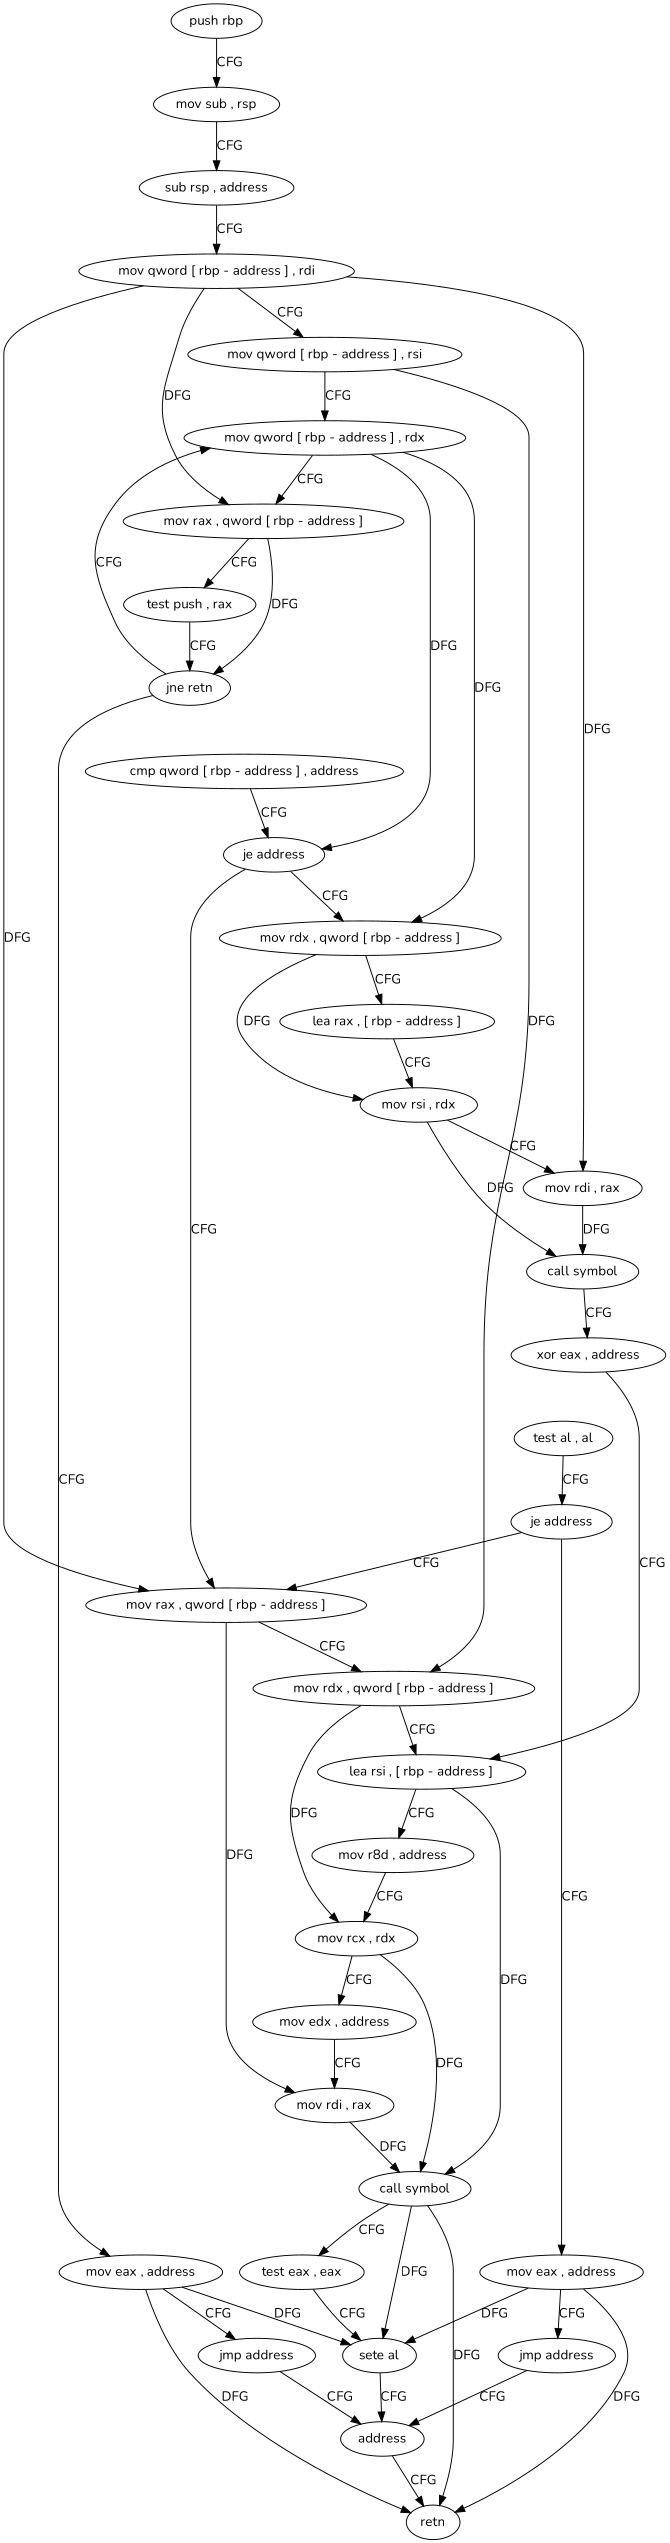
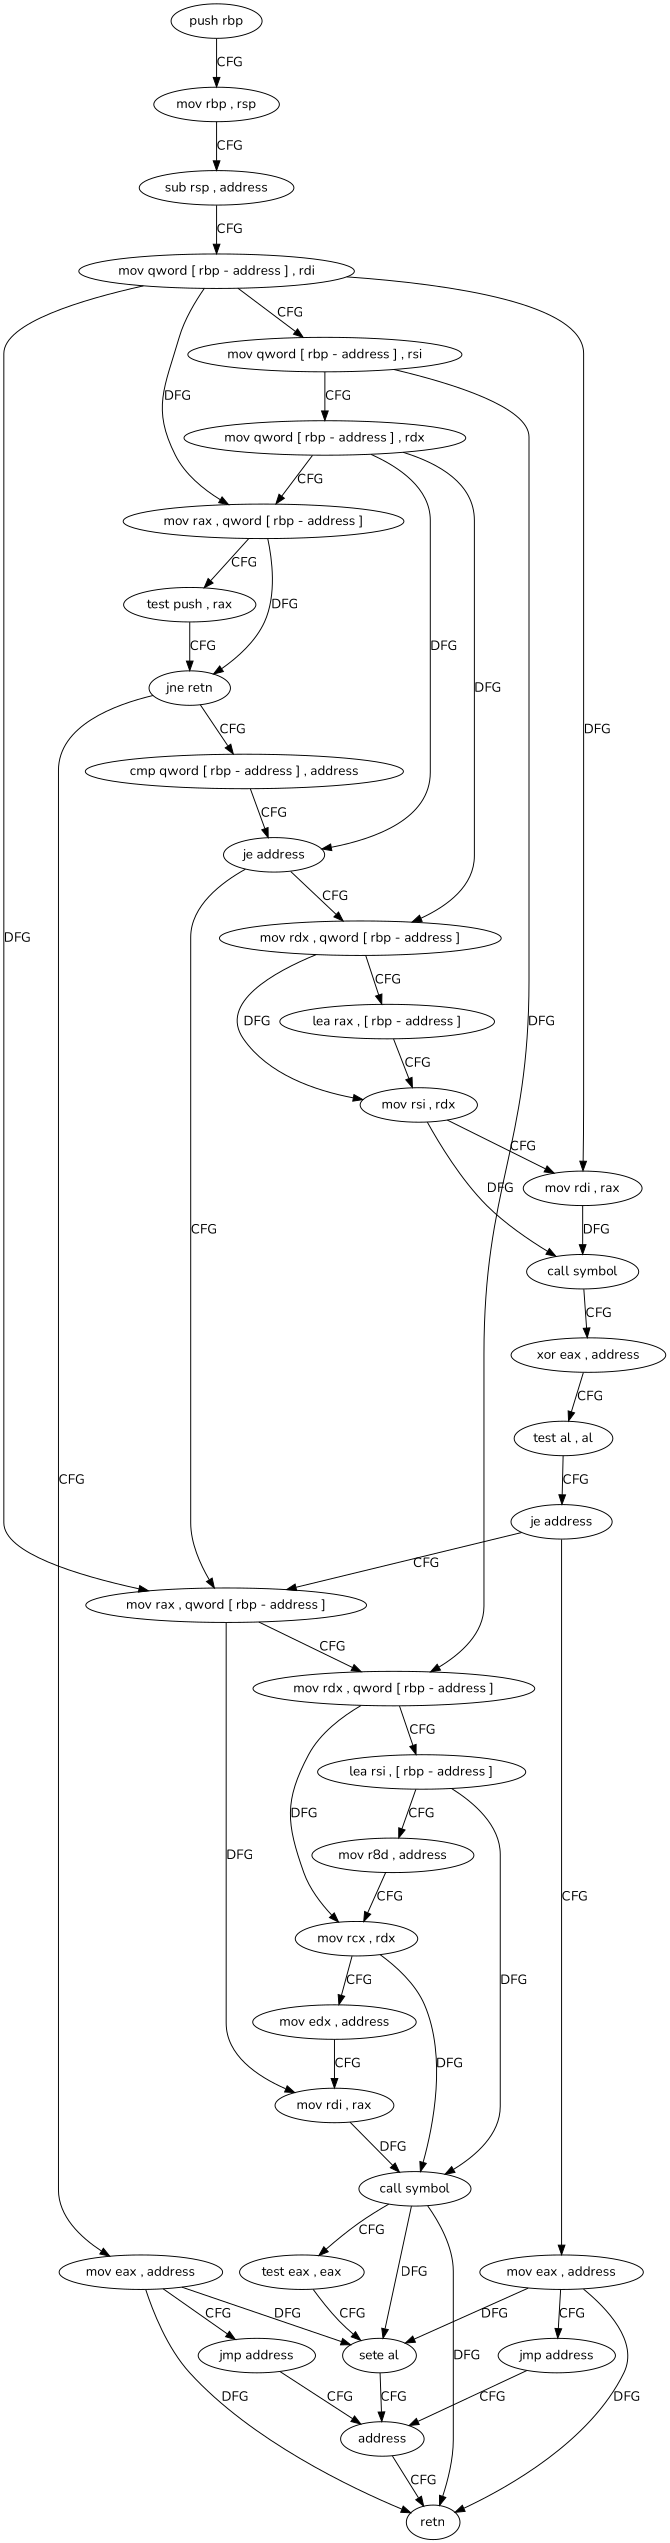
node "mov sub , rsp": label "mov sub , rsp" -> "mov rbp , rsp"
edge "jne retn" -> "mov qword [ rbp - address ] , rdx": now "jne retn" -> "cmp qword [ rbp - address ] , address"
edge "xor eax , address" -> "lea rsi , [ rbp - address ]": now "xor eax , address" -> "test al , al"
